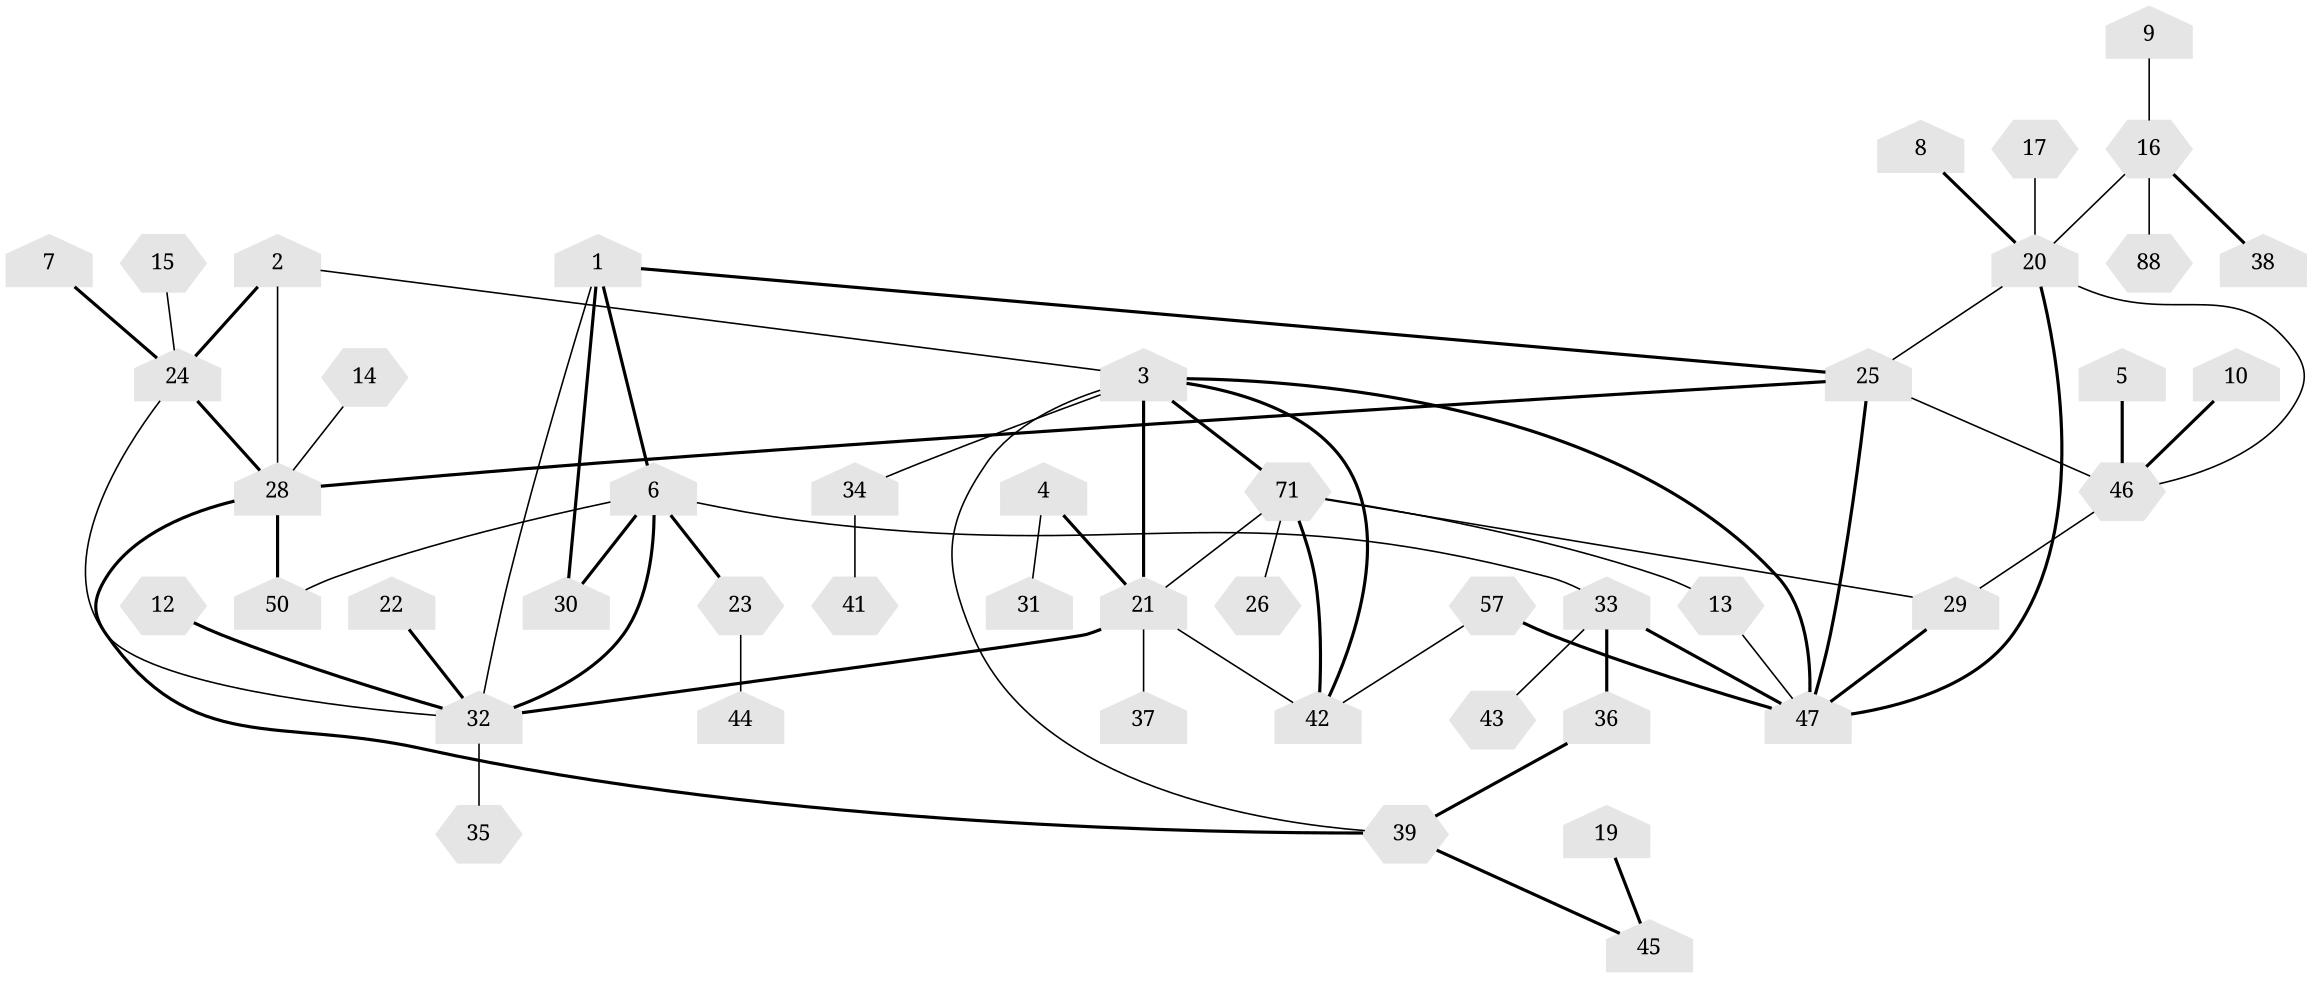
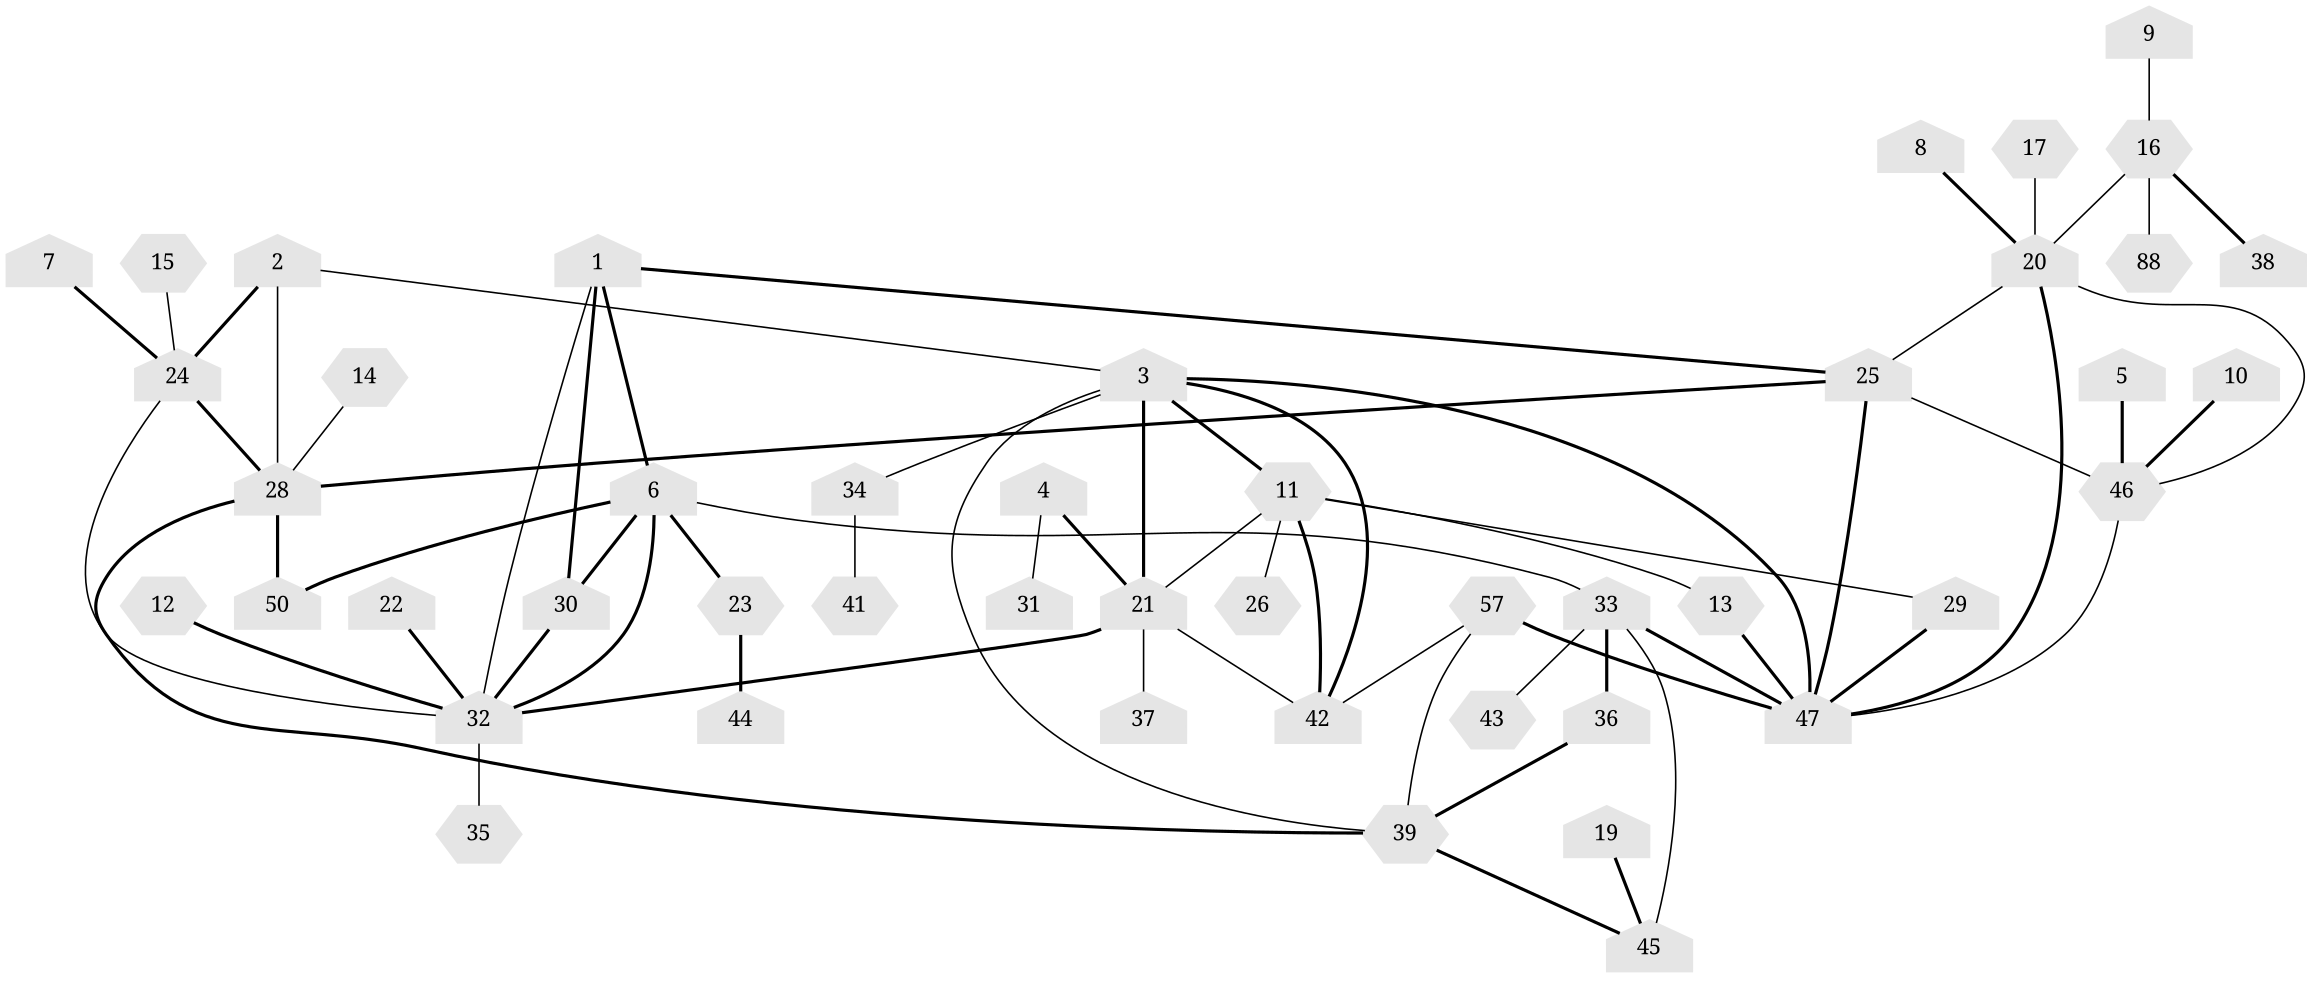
node "71": label "71" -> "11"
edge "6" -- "50": style solid -> bold
edge "46" -- "29": now "46" -- "47"
edge "23" -- "44": style solid -> bold
edge "30" -- "32": added
edge "13" -- "47": style solid -> bold
edge "57" -- "39": added
edge "33" -- "45": added
